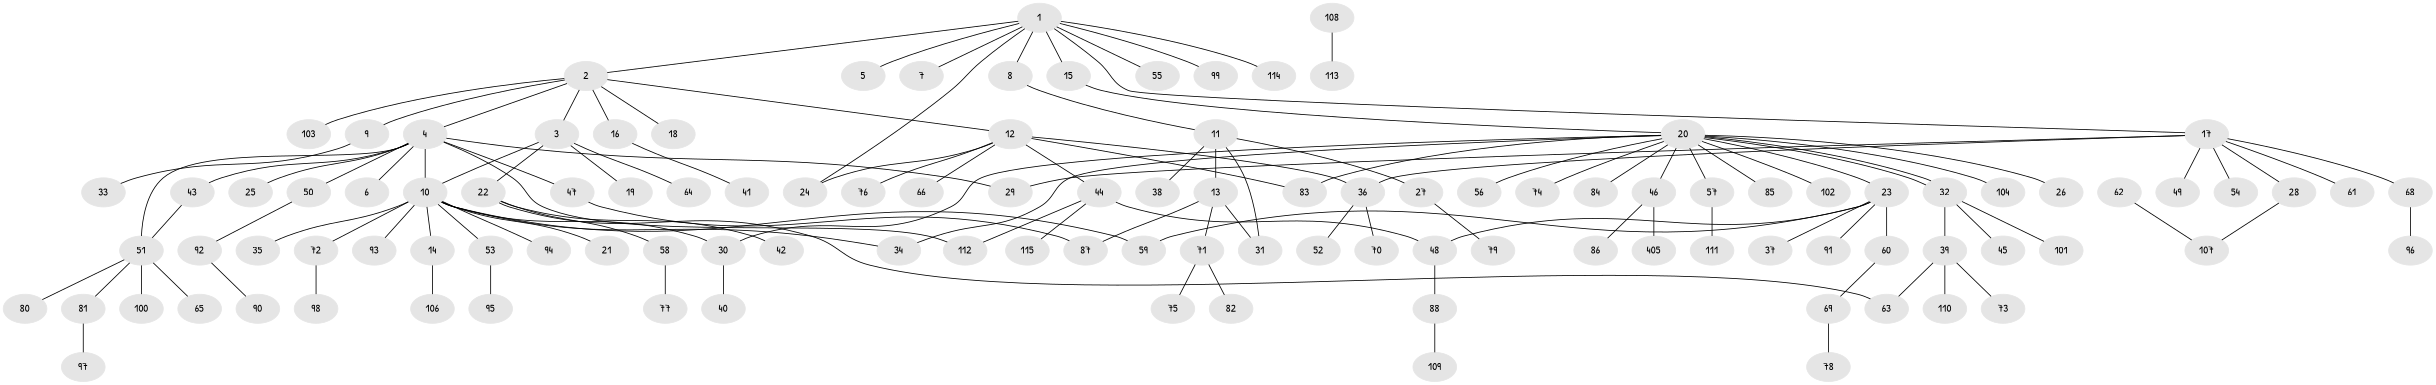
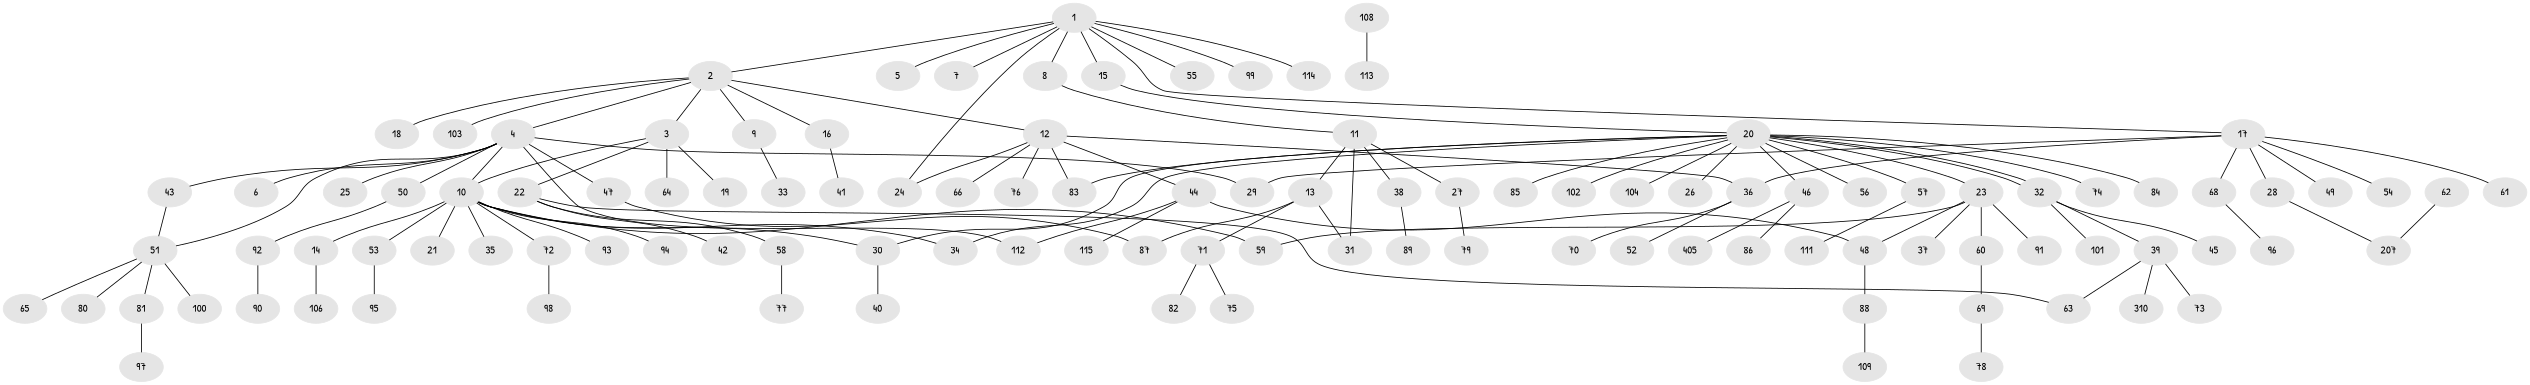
node "89": added
node "107": label "107" -> "207"
node "110": label "110" -> "310"
